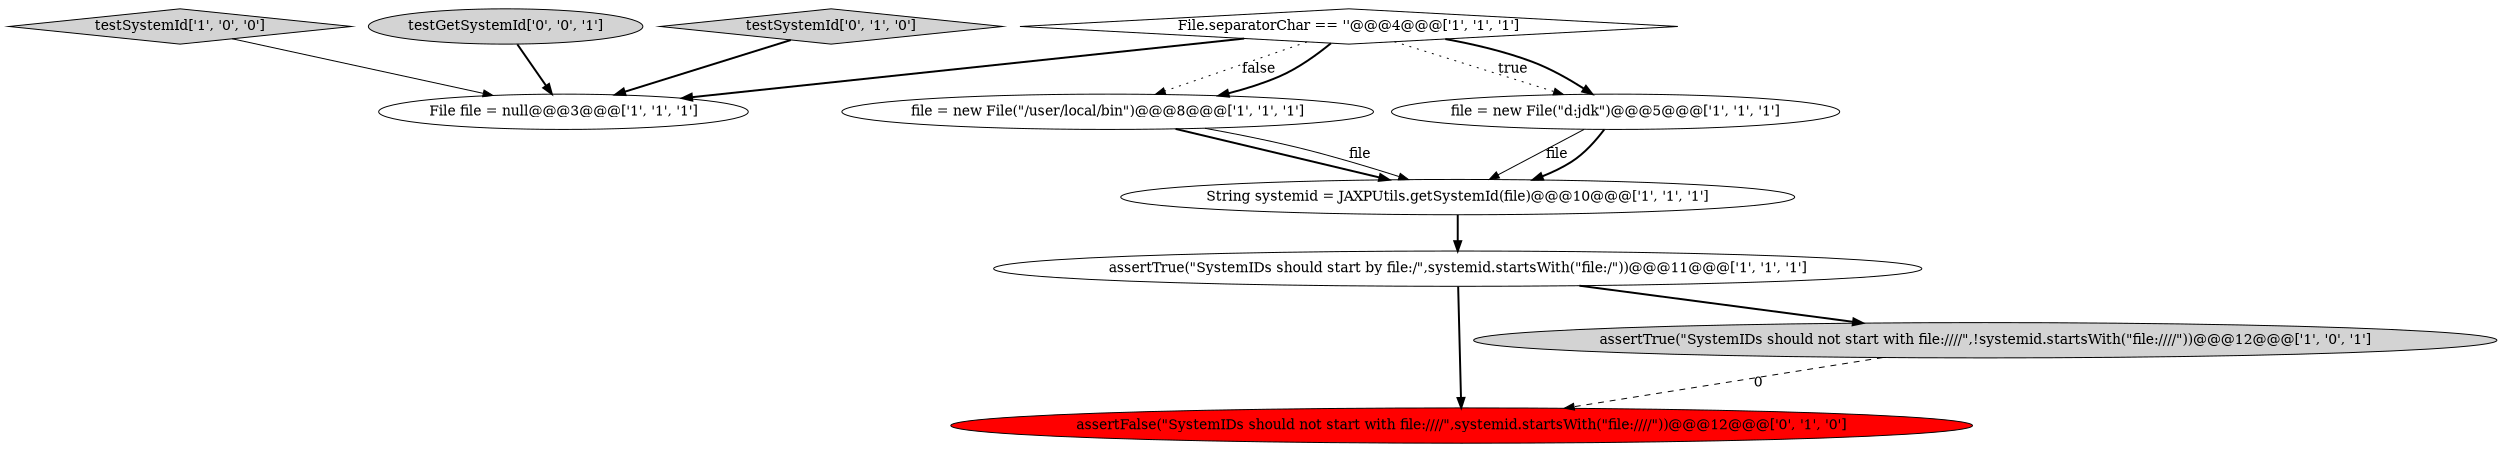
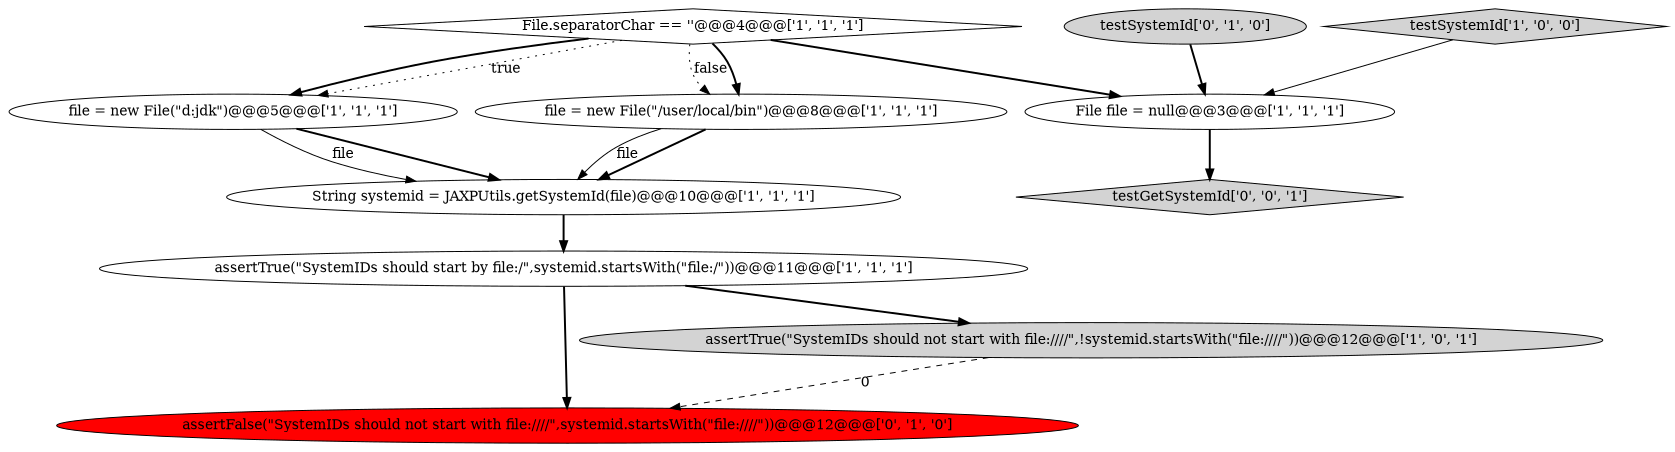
node "testGetSystemId['0', '0', '1']": shape ellipse -> diamond
node "testSystemId['0', '1', '0']": shape diamond -> ellipse
edge "testGetSystemId['0', '0', '1']" -> "File file = null@@@3@@@['1', '1', '1']": reversed
